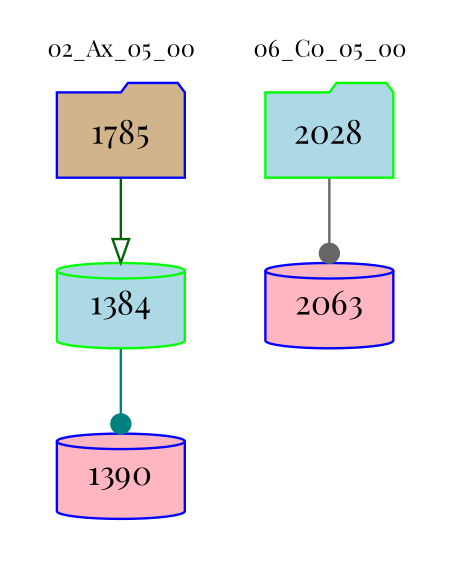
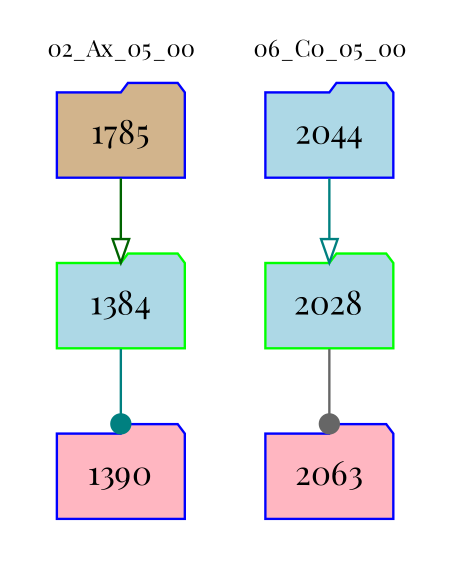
node "2044": added
node "1384": shape cylinder -> folder
node "2063": shape cylinder -> folder
node "1390": shape cylinder -> folder
